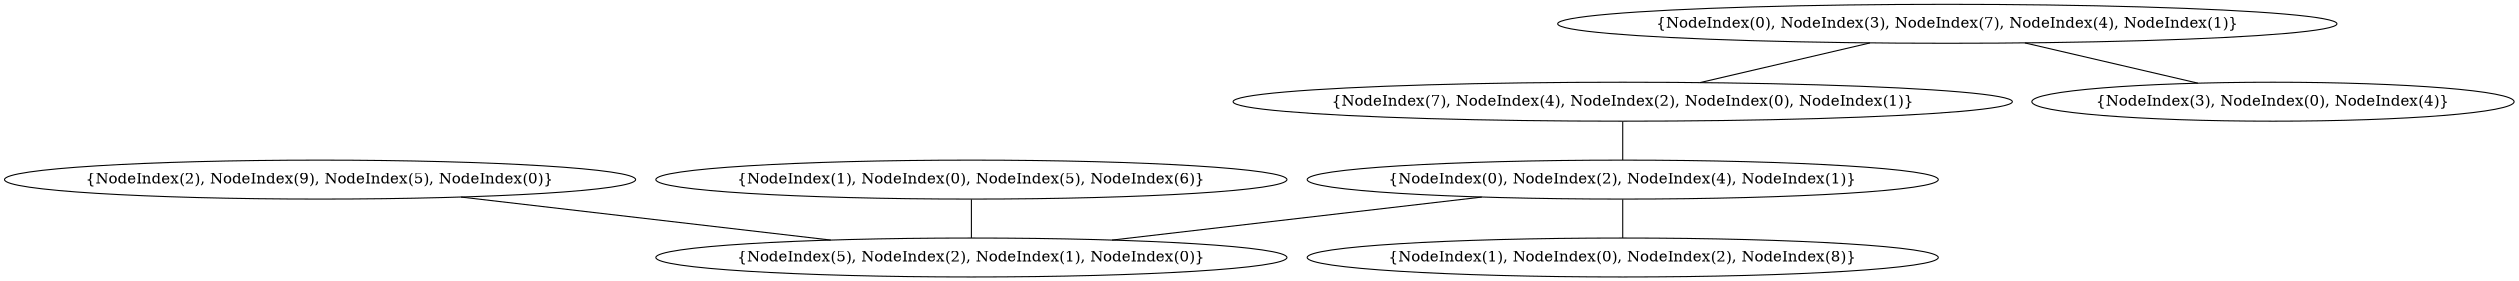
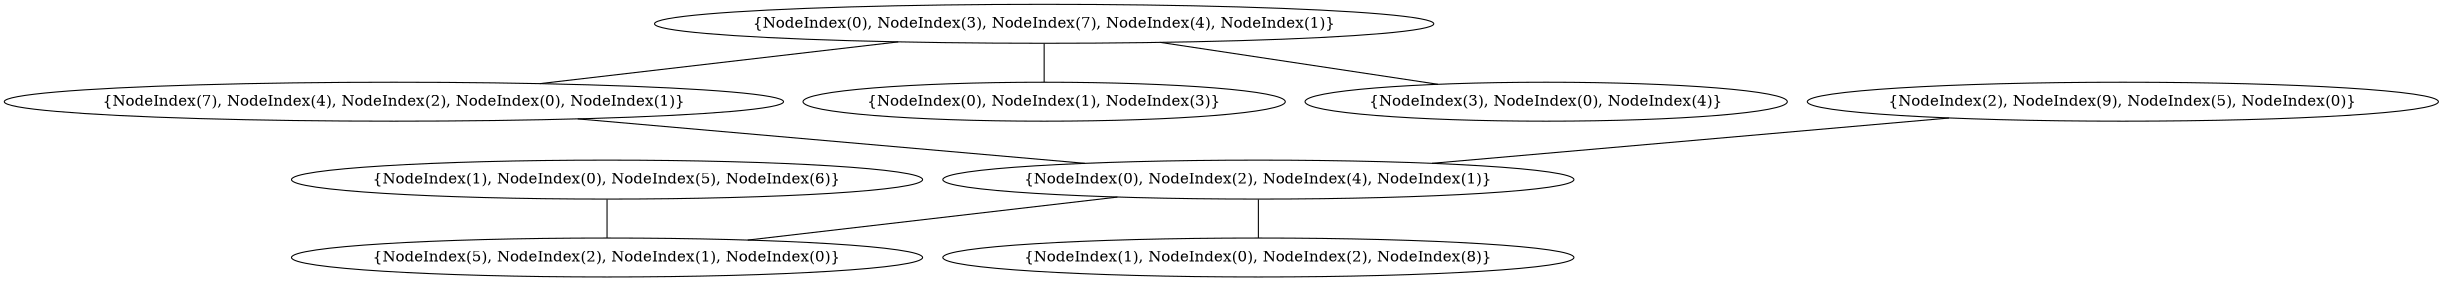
node "{NodeIndex(0), NodeIndex(1), NodeIndex(3)}": added
edge "{NodeIndex(2), NodeIndex(9), NodeIndex(5), NodeIndex(0)}" -- "{NodeIndex(5), NodeIndex(2), NodeIndex(1), NodeIndex(0)}": now "{NodeIndex(2), NodeIndex(9), NodeIndex(5), NodeIndex(0)}" -- "{NodeIndex(0), NodeIndex(2), NodeIndex(4), NodeIndex(1)}"
